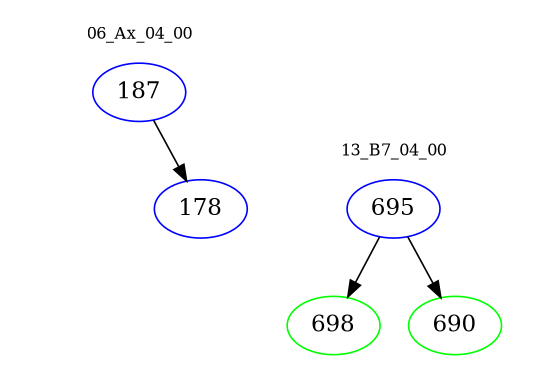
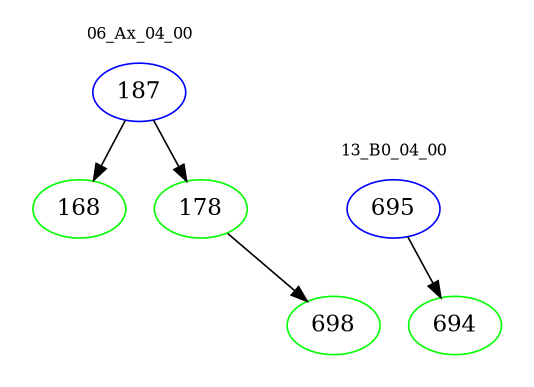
cluster "13_B7_04_00": label "13_B7_04_00" -> "13_B0_04_00"
node "168": added
node "178": color blue -> green
edge "695" -> "698": now "178" -> "698"
node "690": label "690" -> "694"
